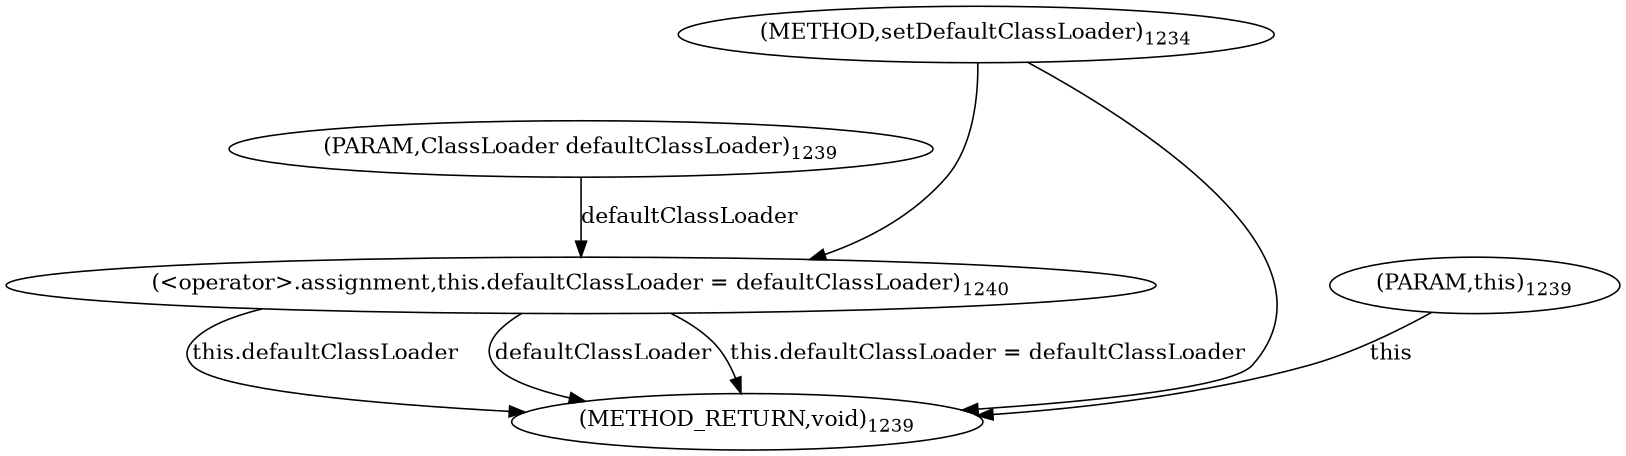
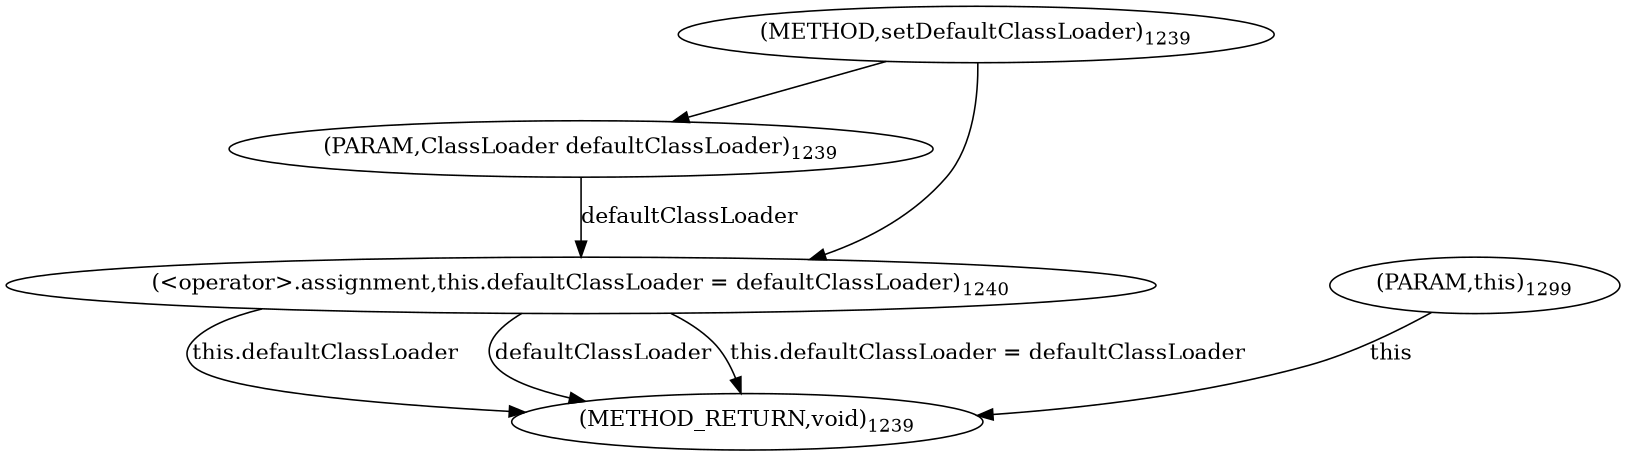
node "(METHOD,setDefaultClassLoader)": text "1234" -> "1239"
node "(PARAM,this)": text "1239" -> "1299"
edge "(METHOD,setDefaultClassLoader)" -> "(METHOD_RETURN,void)": now "(METHOD,setDefaultClassLoader)" -> "(PARAM,ClassLoader defaultClassLoader)"
